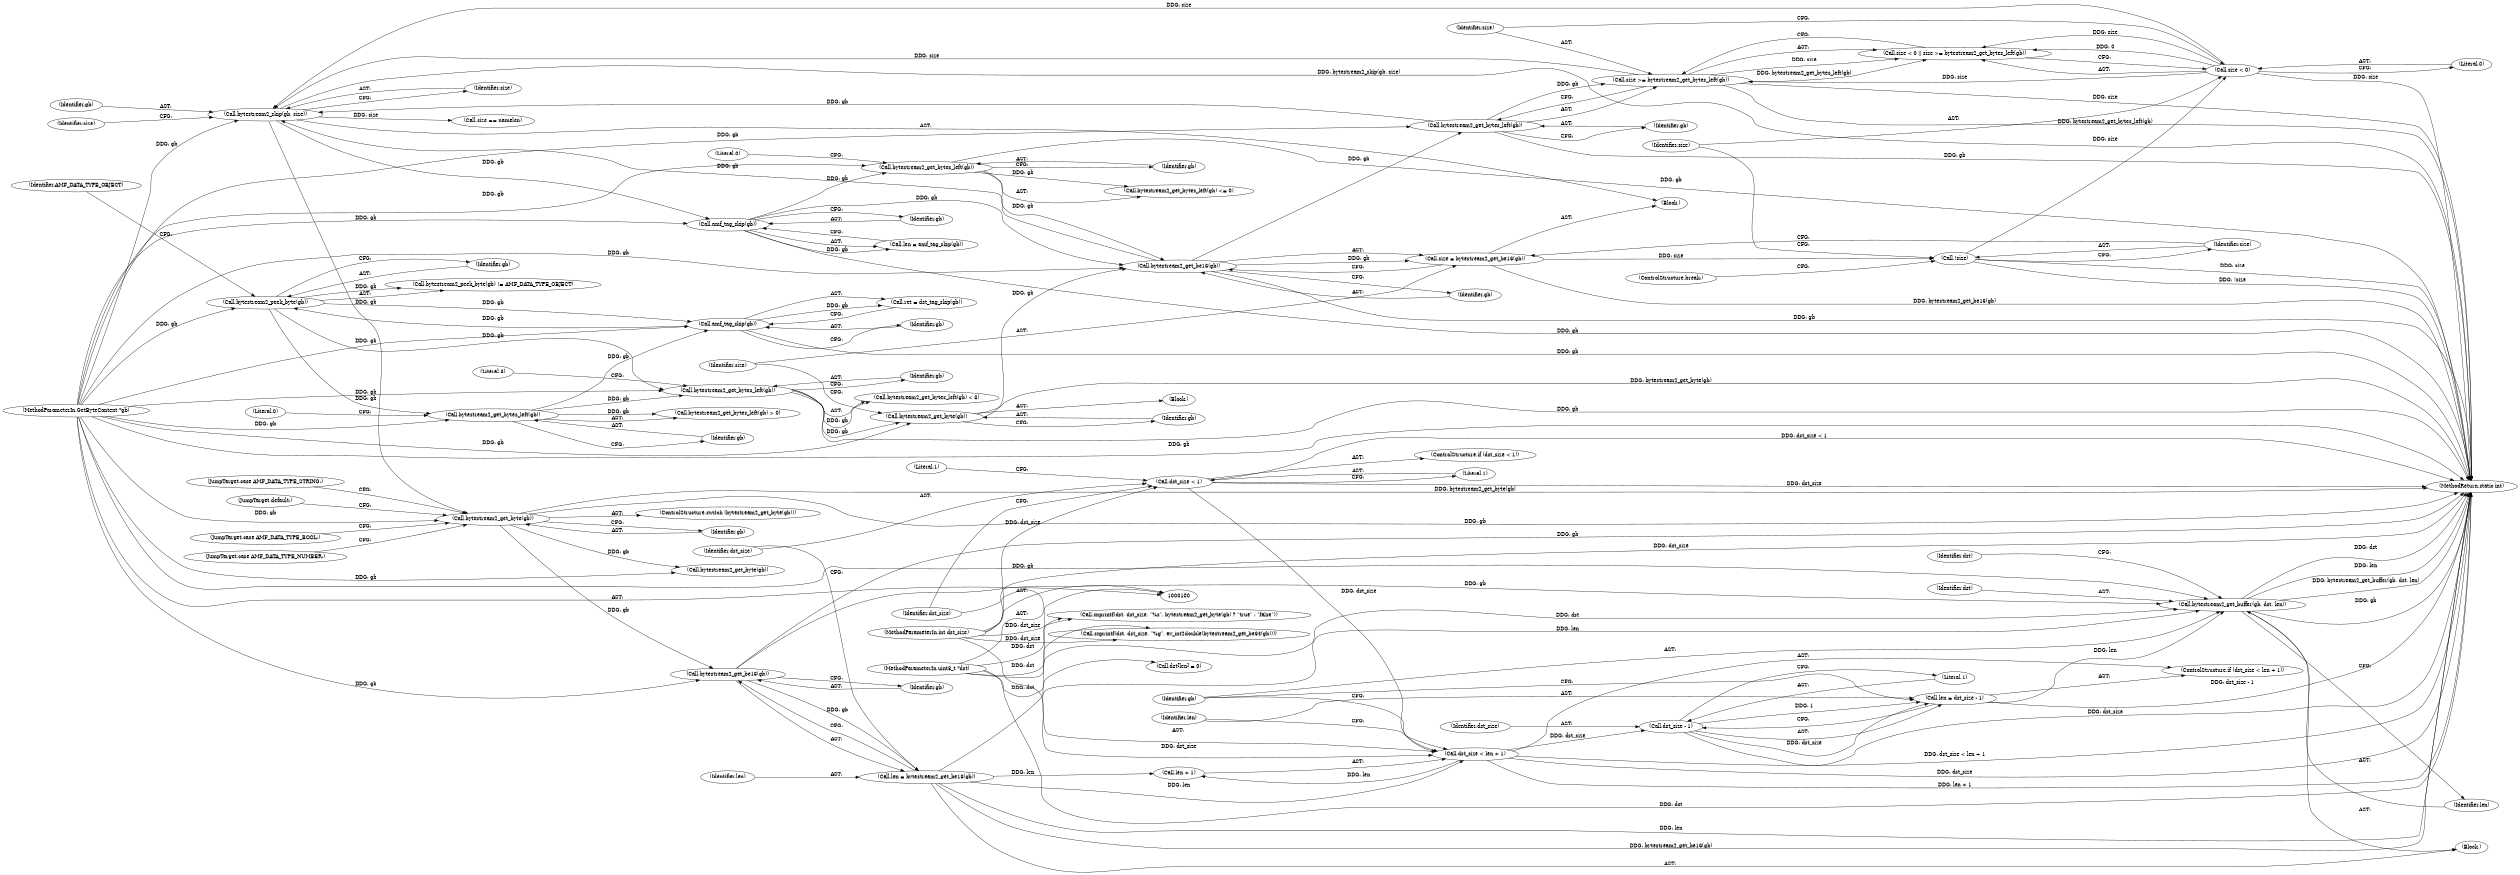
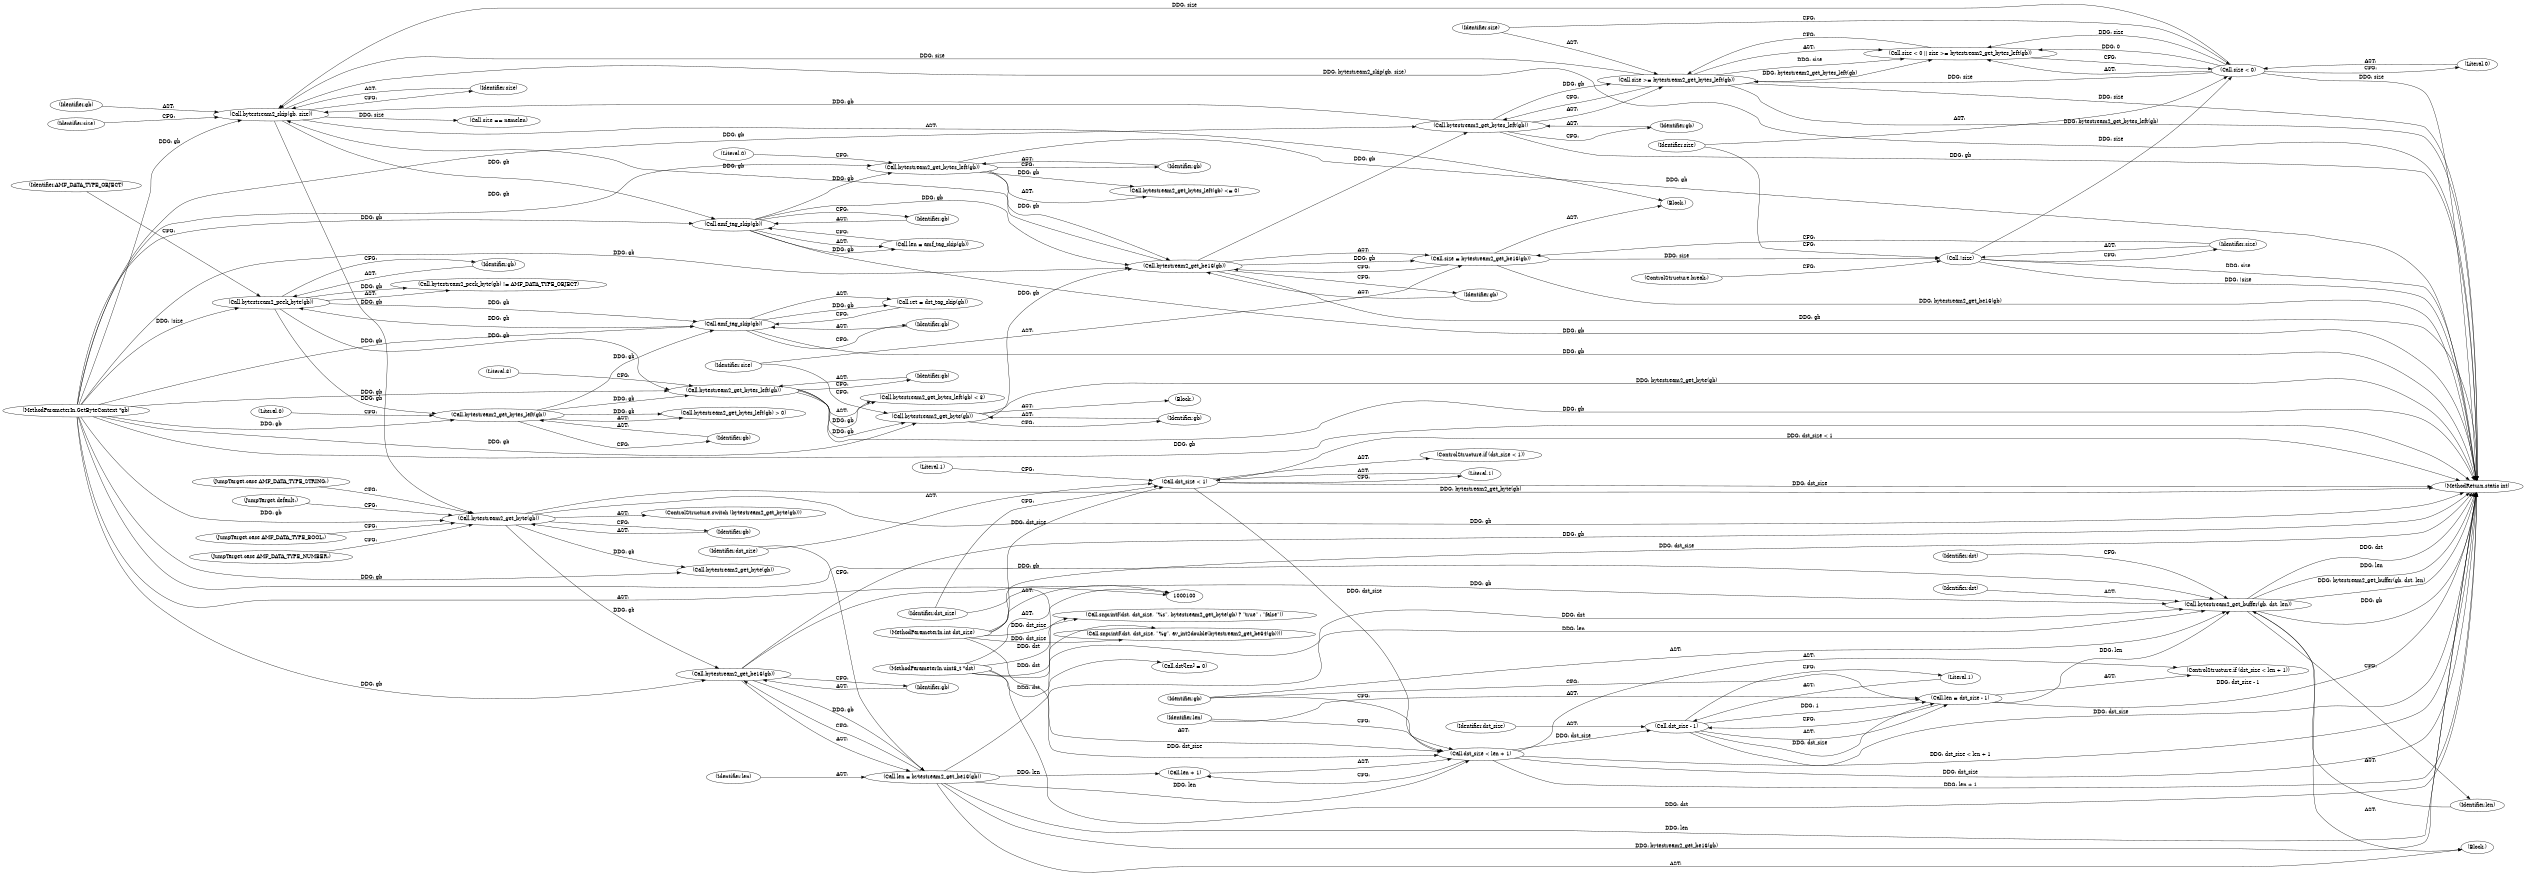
edge "(MethodParameterIn,GetByteContext *gb)" -> "(Call,bytestream2_peek_byte(gb))": label "DDG: gb" -> "DDG: !size"
edge "(Call,dst_size < len + 1)" -> "(Call,len + 1)": label "DDG: len" -> "CFG: "
